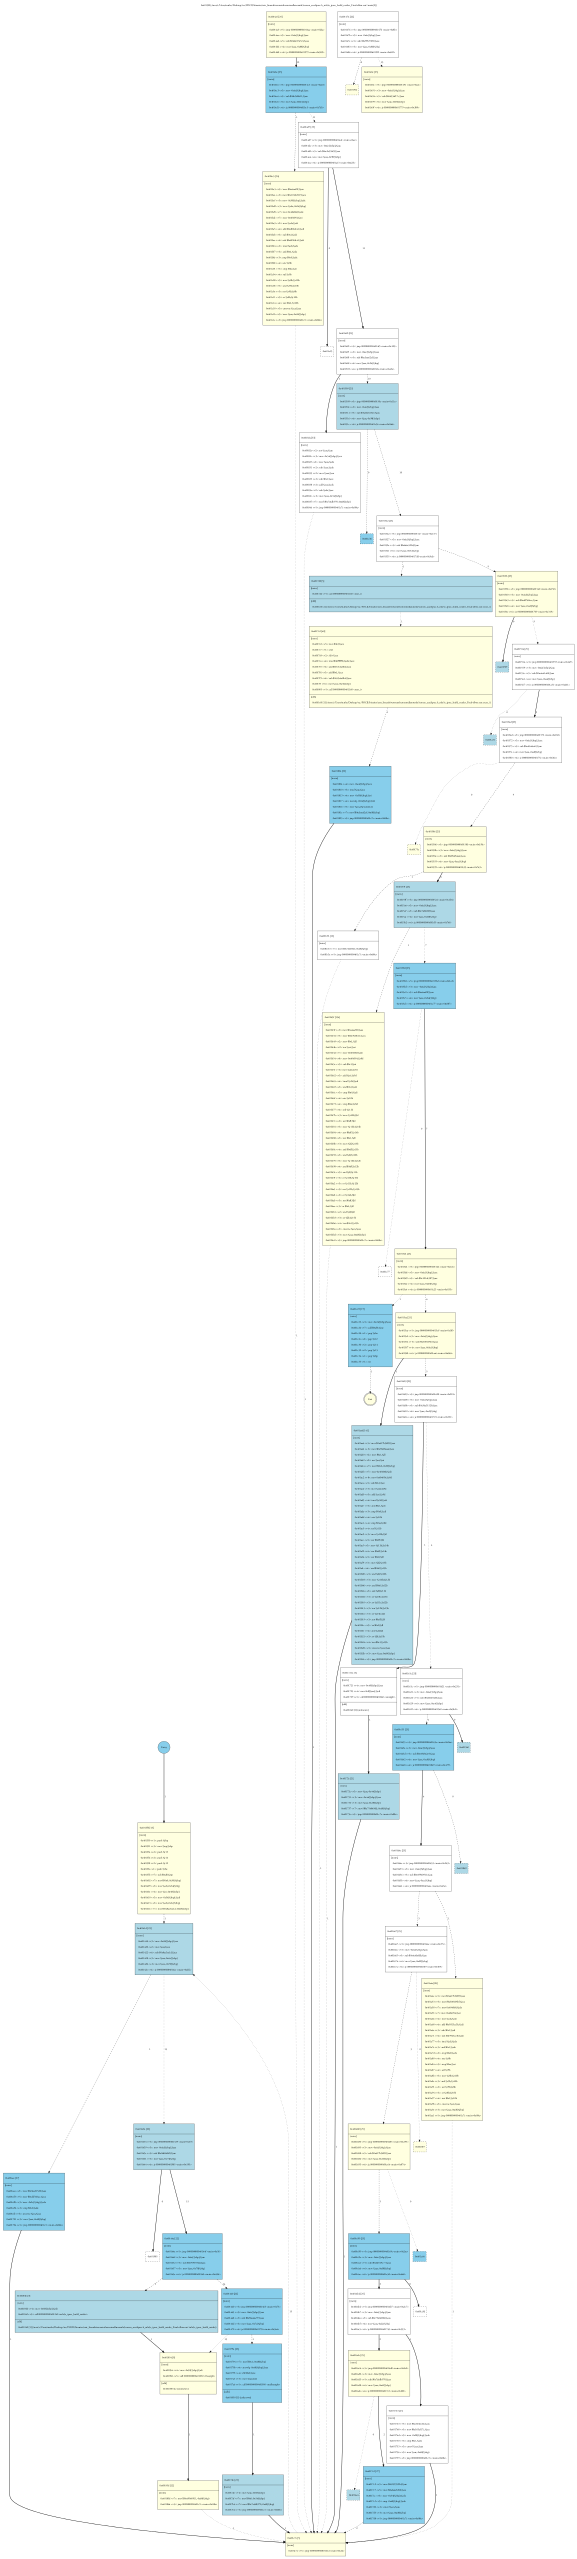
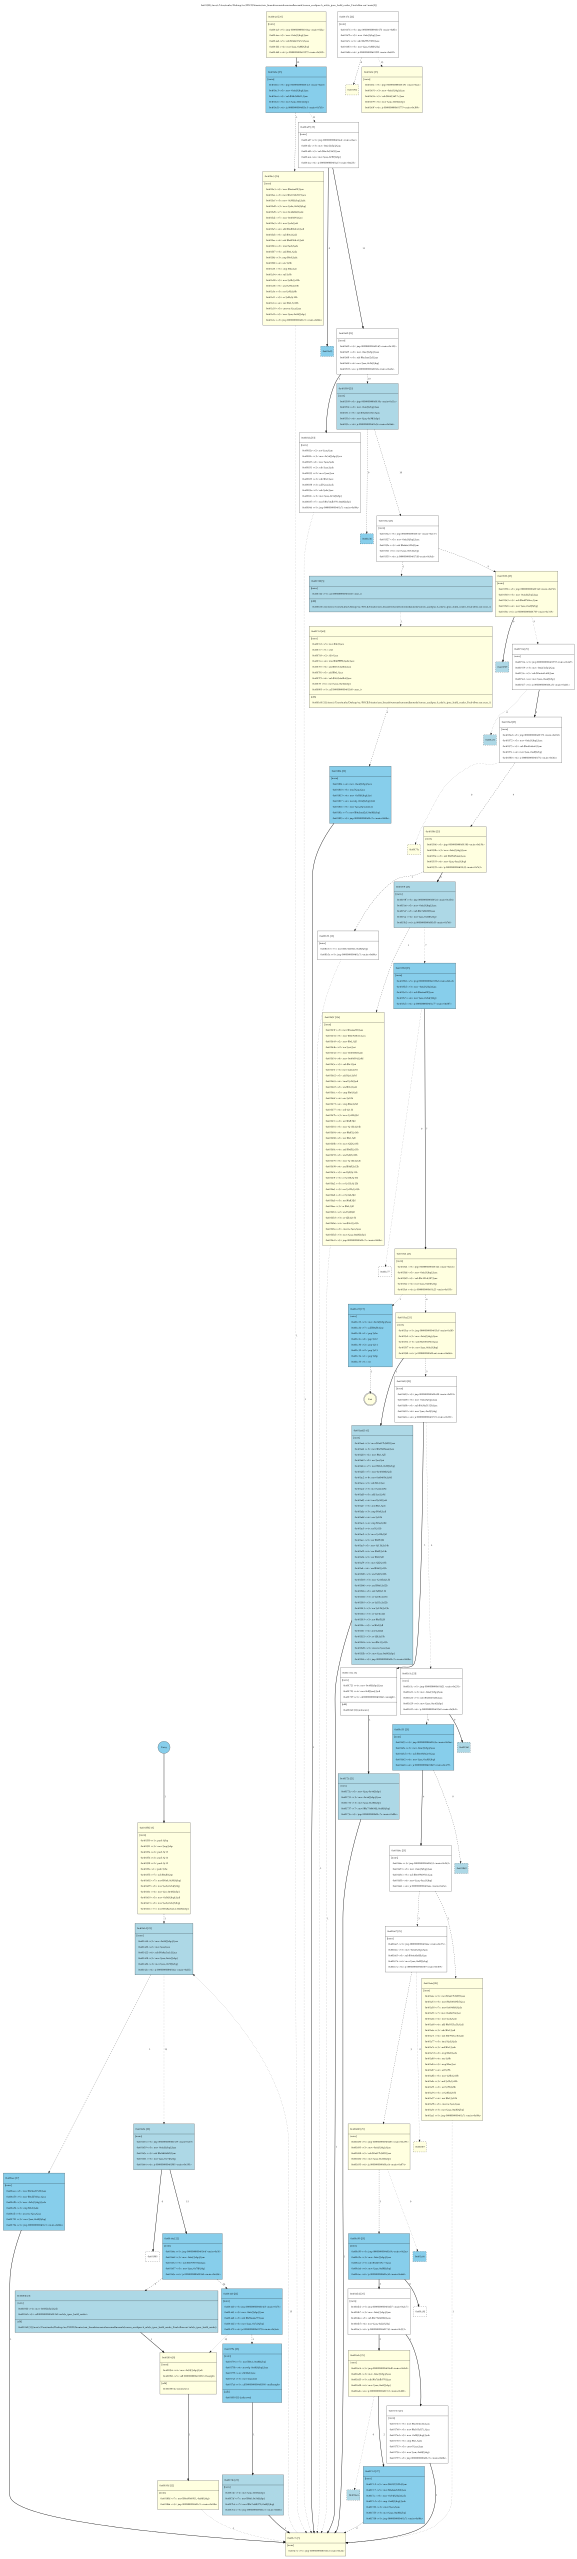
node "0x401a13": fillcolor white -> skyblue
